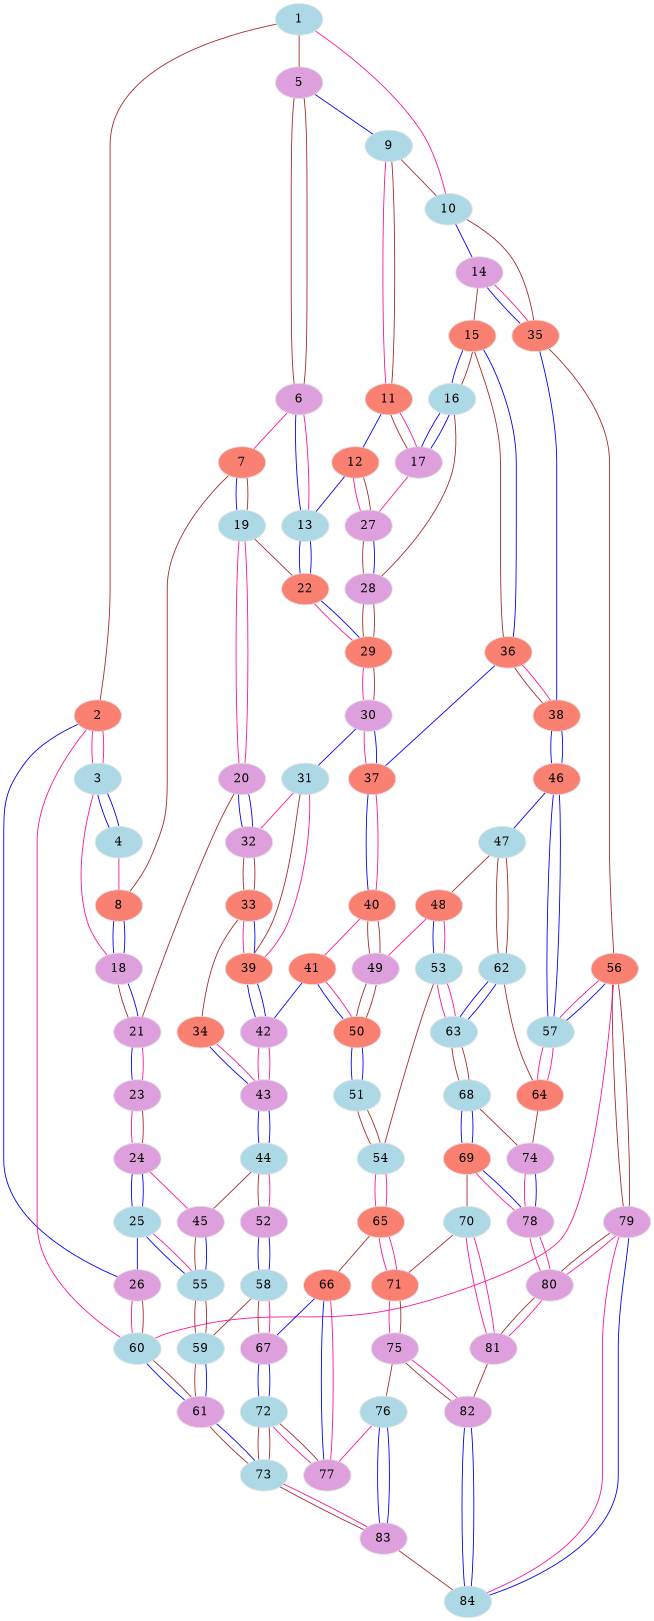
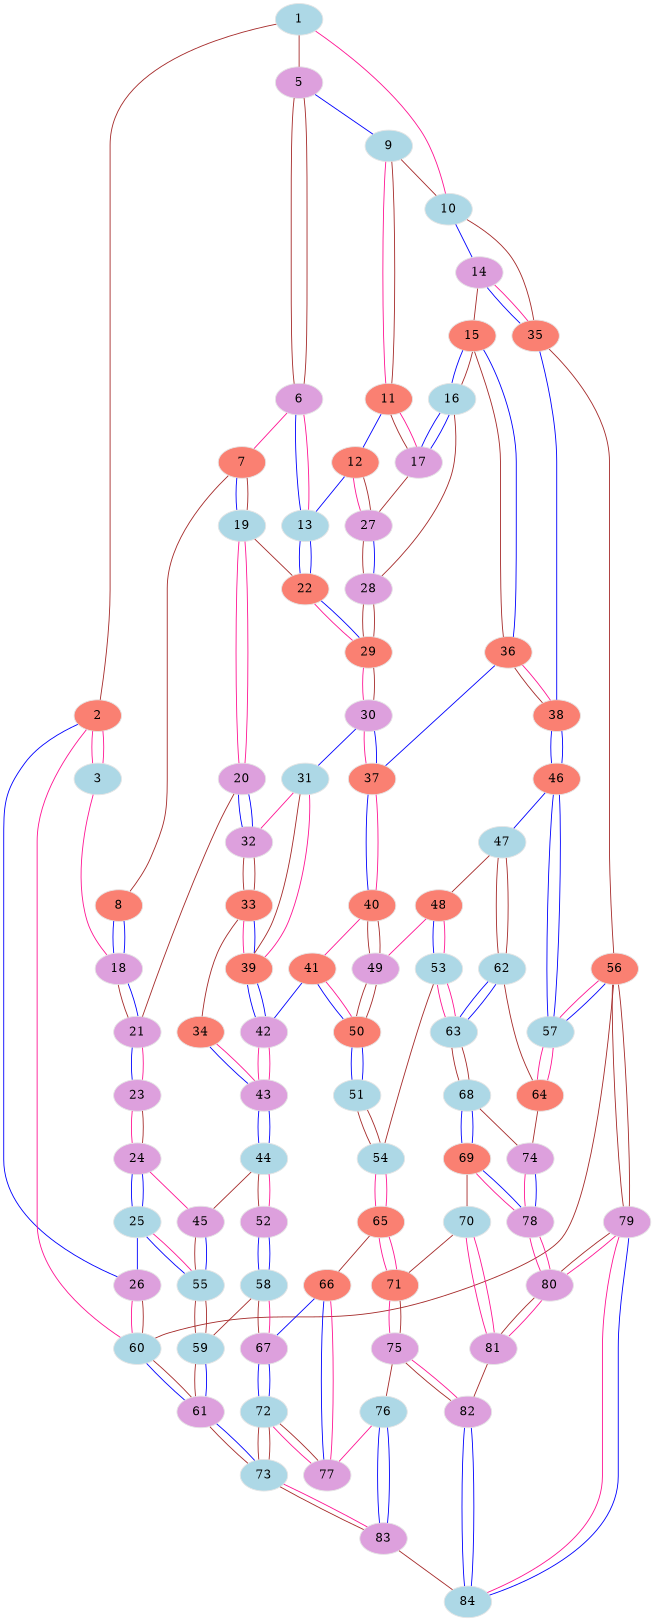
edge "17" -- "27": color deeppink -> brown
node "4": removed
edge "56" -- "60": color deeppink -> brown
